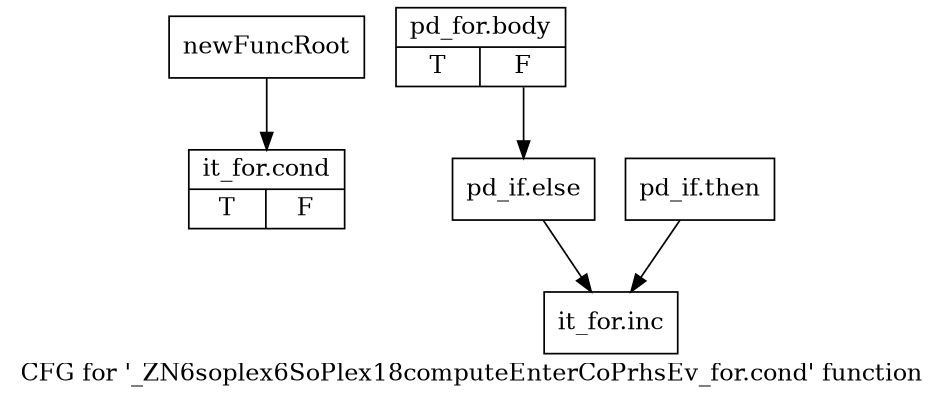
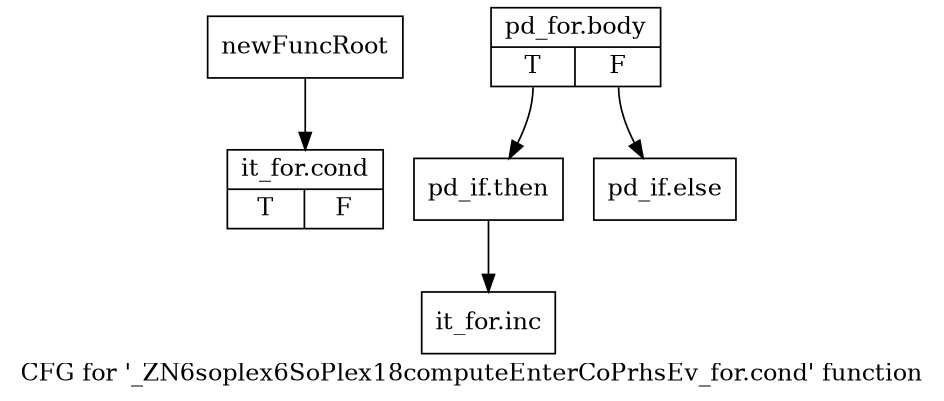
edge "pd_for.body" -> "pd_if.then": added
edge "pd_if.else" -> "it_for.inc": removed
